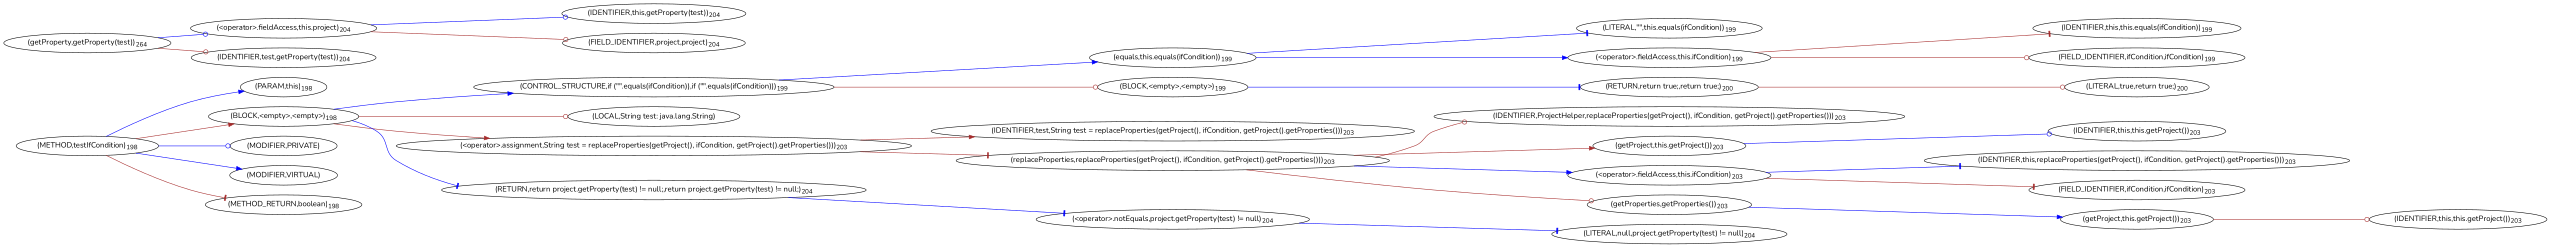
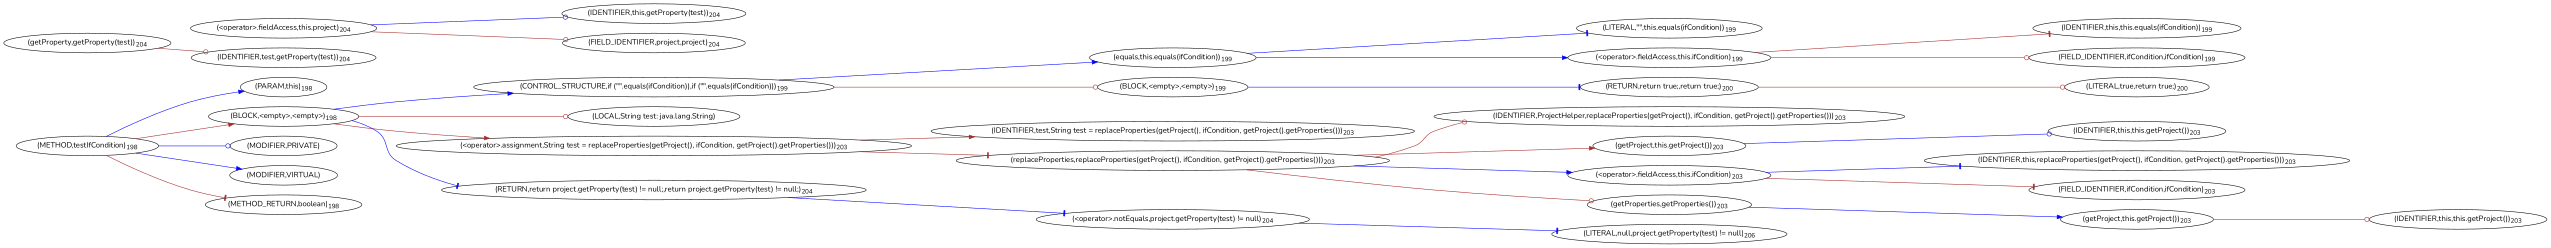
edge "(getProperty,getProperty(test))" -> "(<operator>.fieldAccess,this.project)": removed
node "(getProperty,getProperty(test))": text "264" -> "204"
node "(LITERAL,null,project.getProperty(test) != null)": text "204" -> "206"
